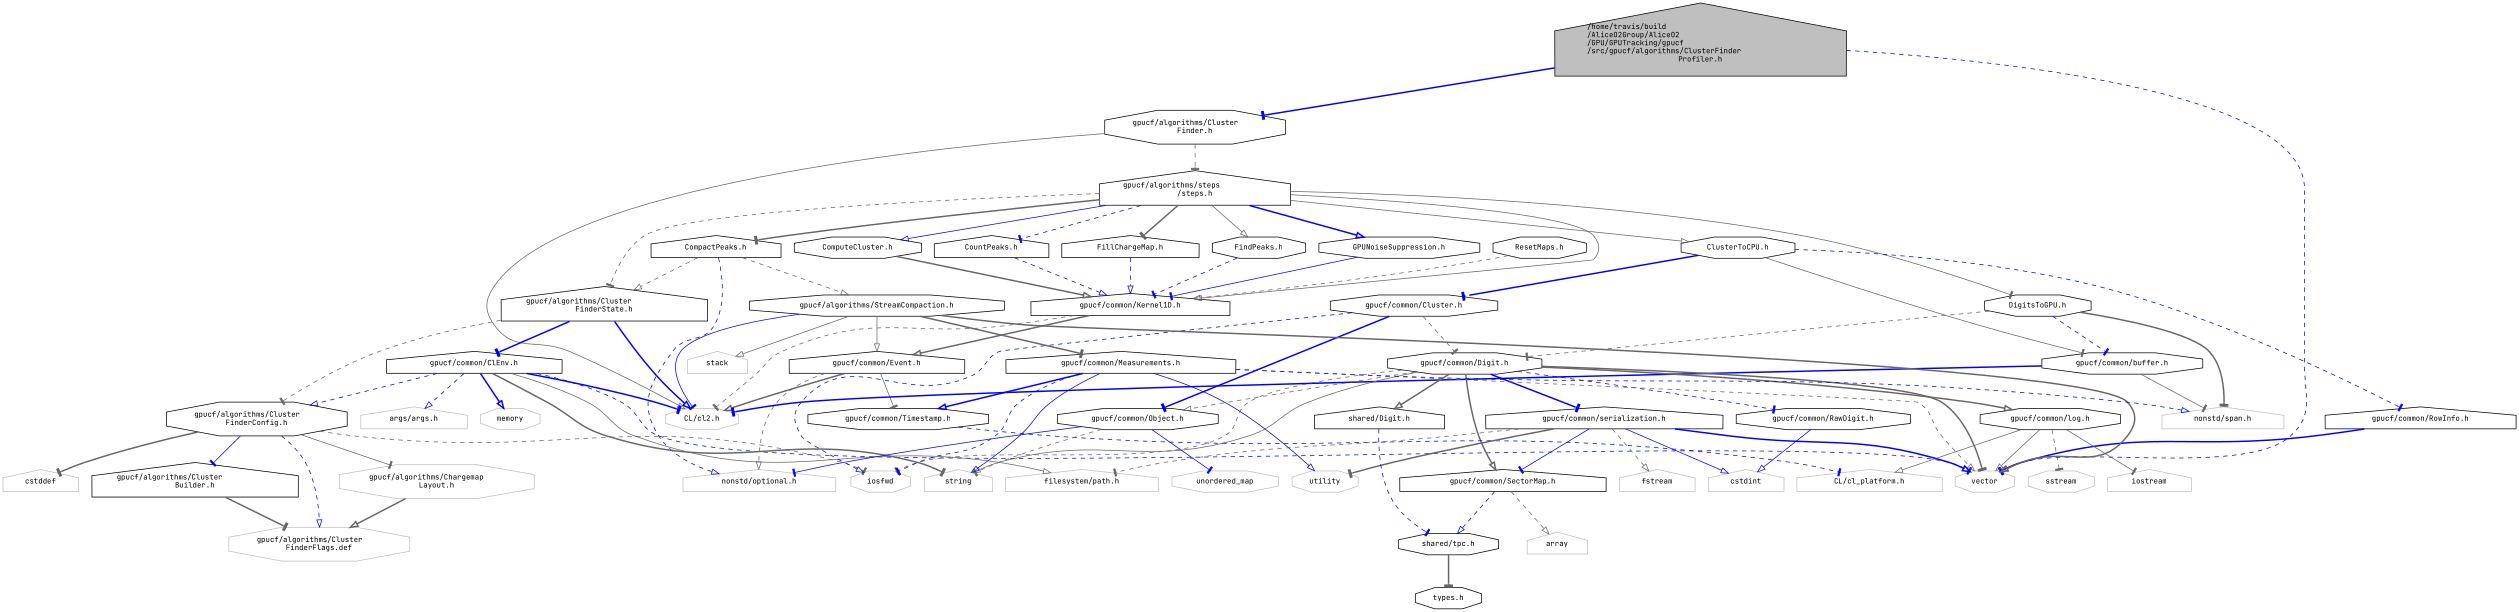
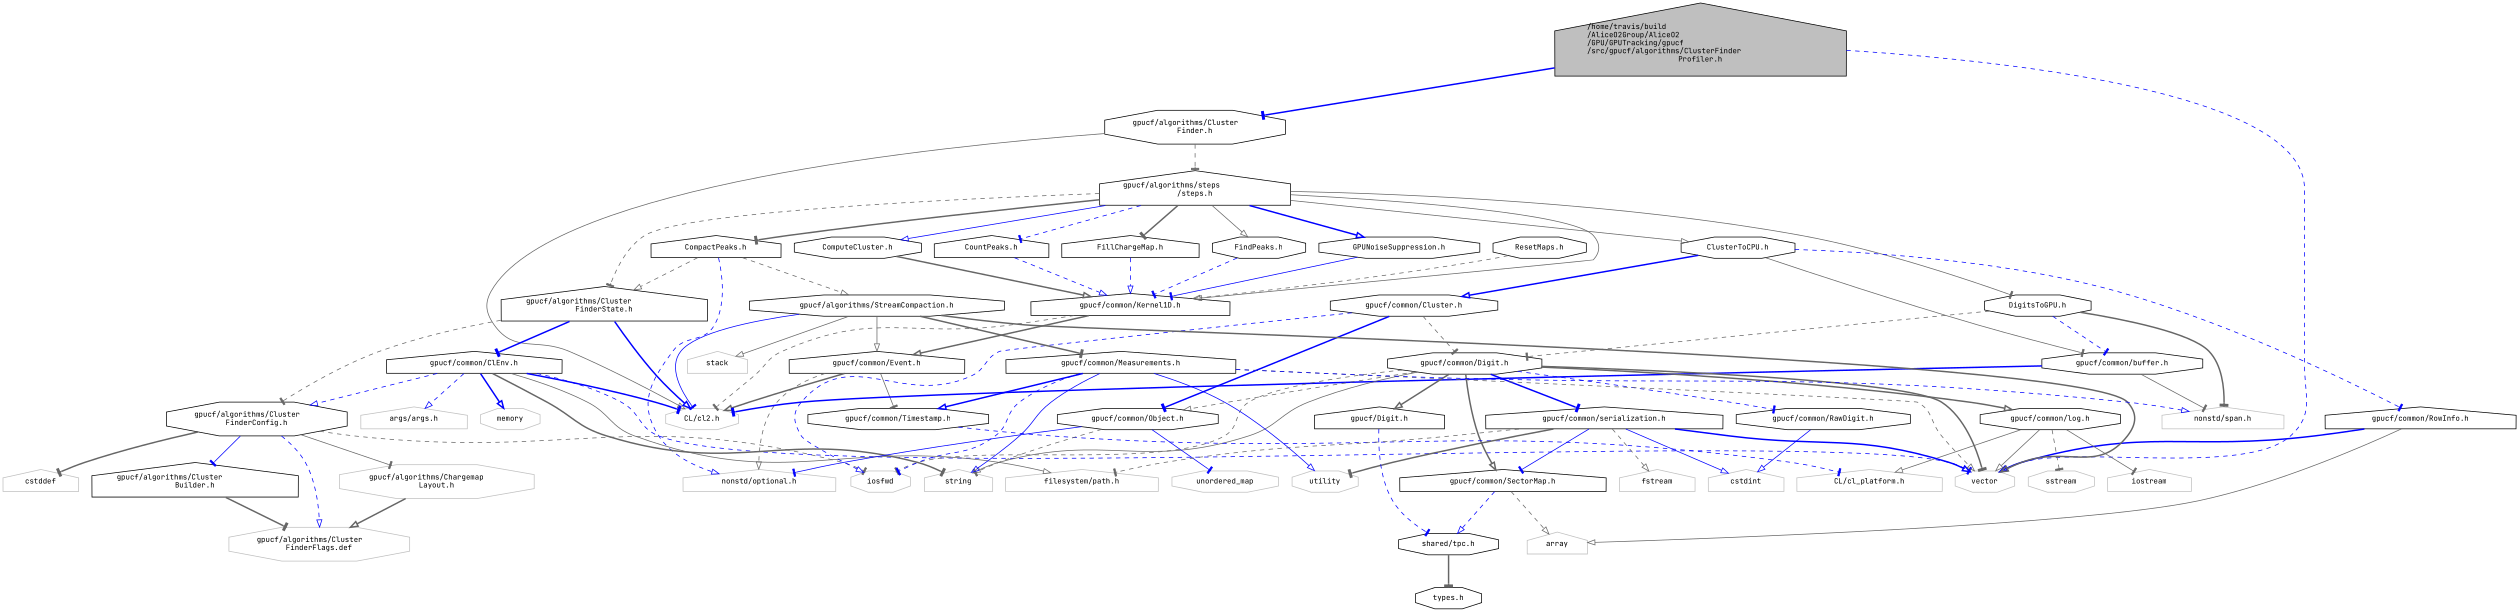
edge "ClusterToCPU.h" -> "gpucf/common/Cluster.h": arrowhead tee -> onormal
node "shared/Digit.h": label "shared/Digit.h" -> "gpucf/Digit.h"
edge "gpucf/common/RowInfo.h" -> "vector": arrowhead tee -> onormal
edge "gpucf/common/RowInfo.h" -> "array": added
